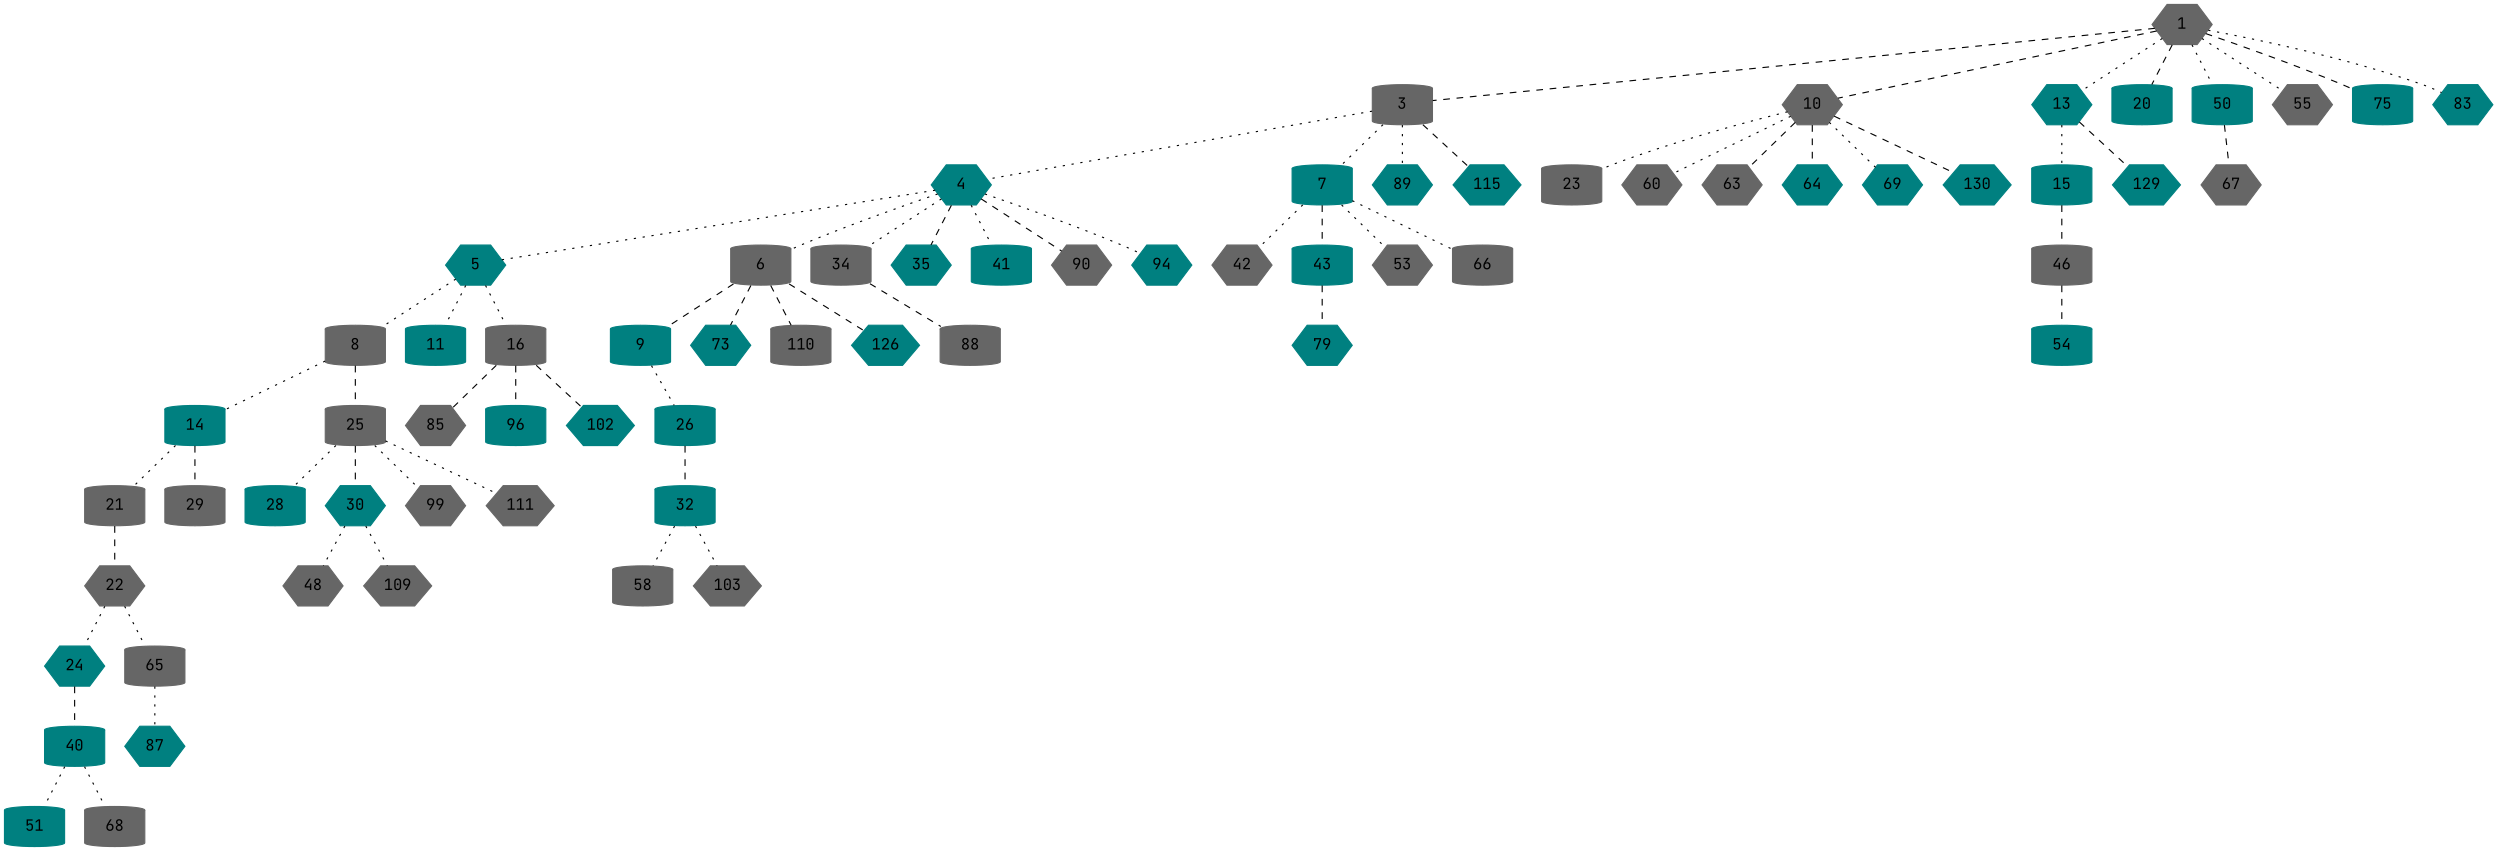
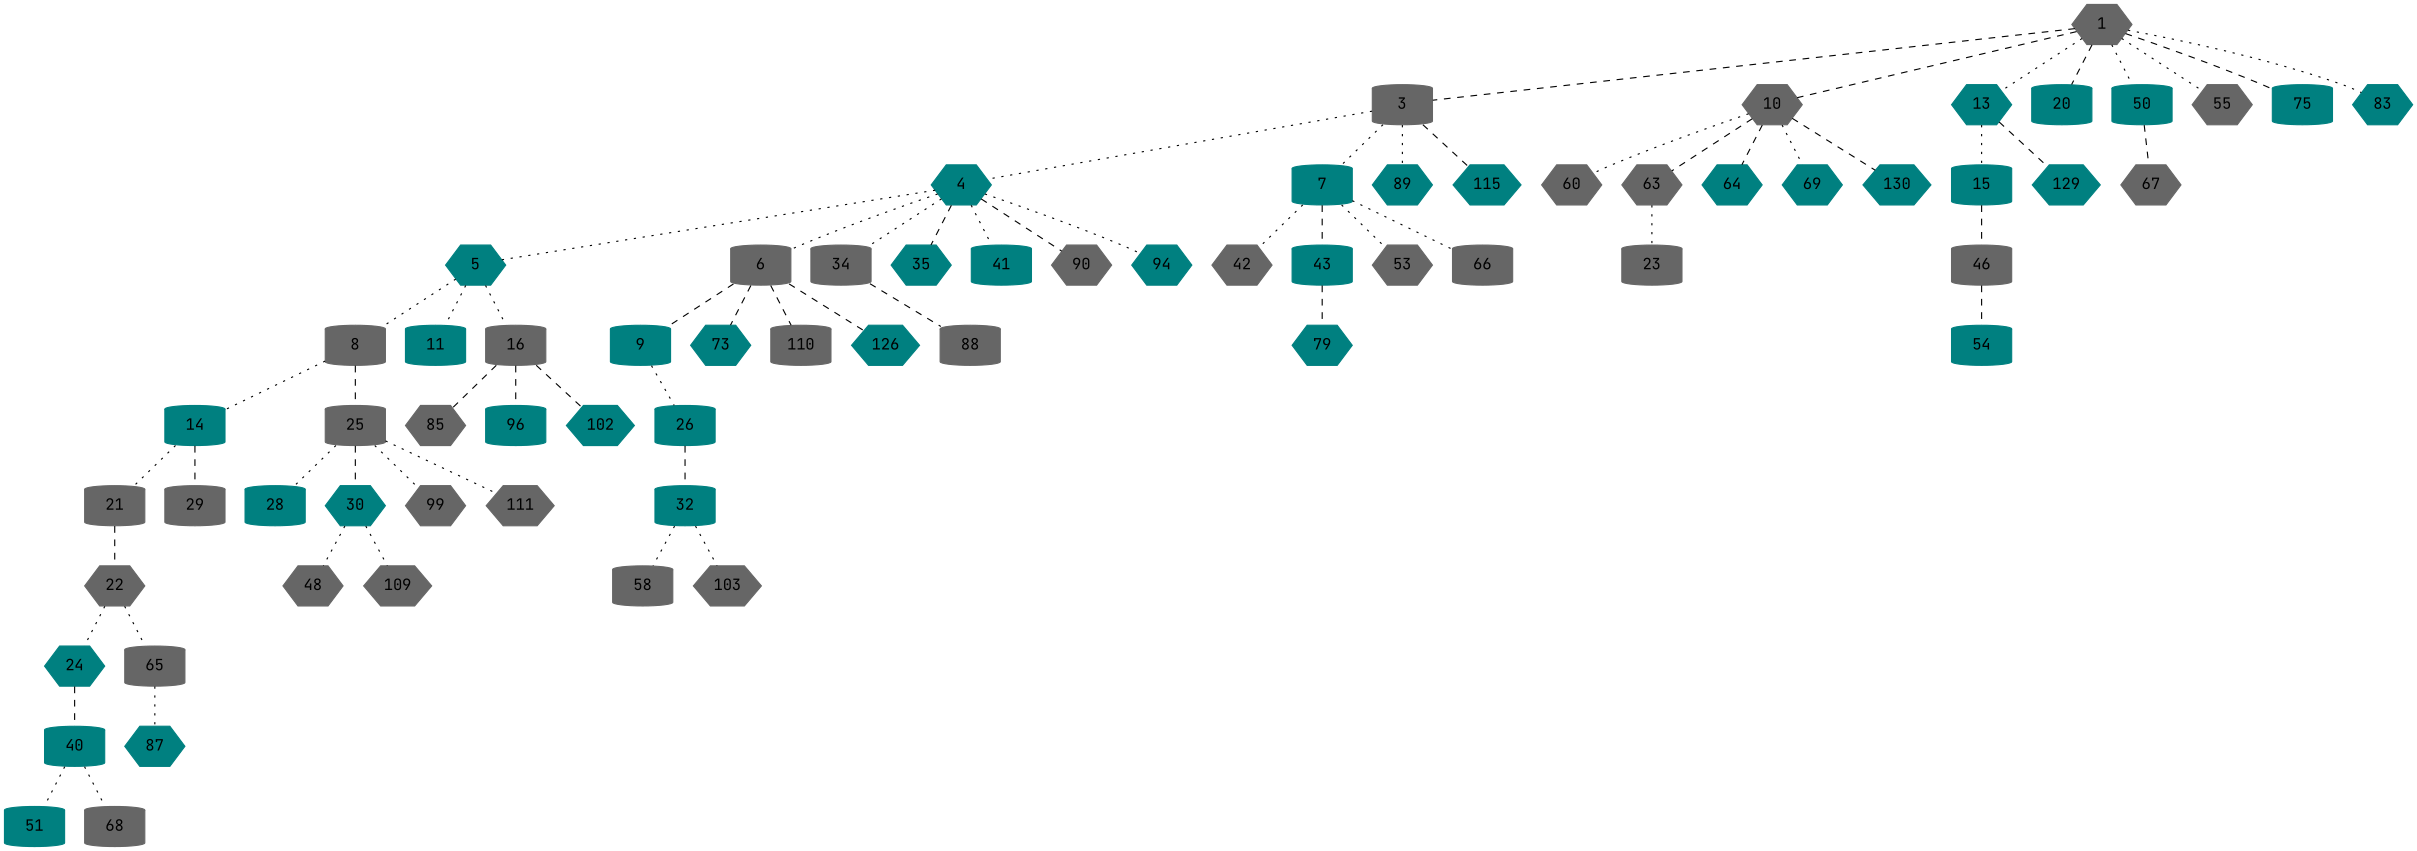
edge "10" -- "23": now "63" -- "23"
